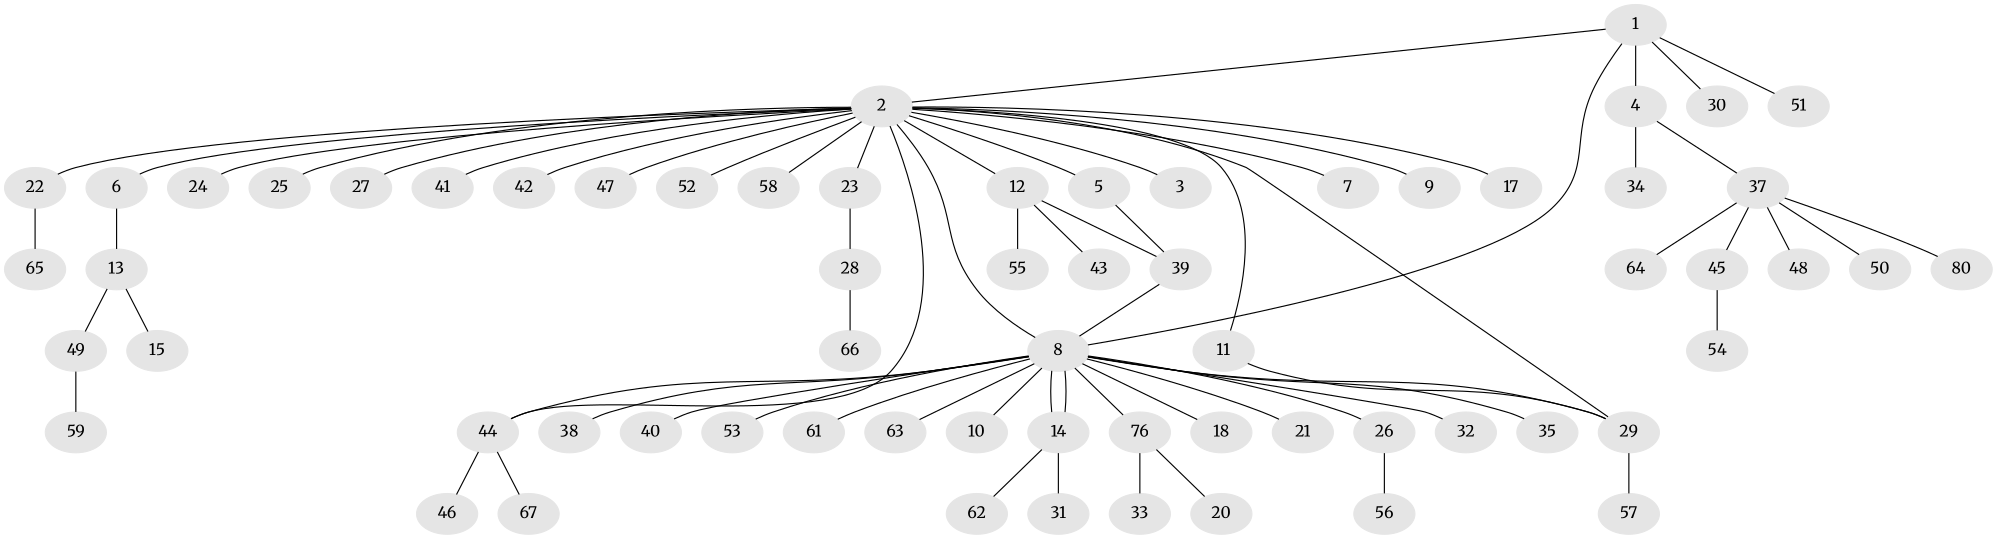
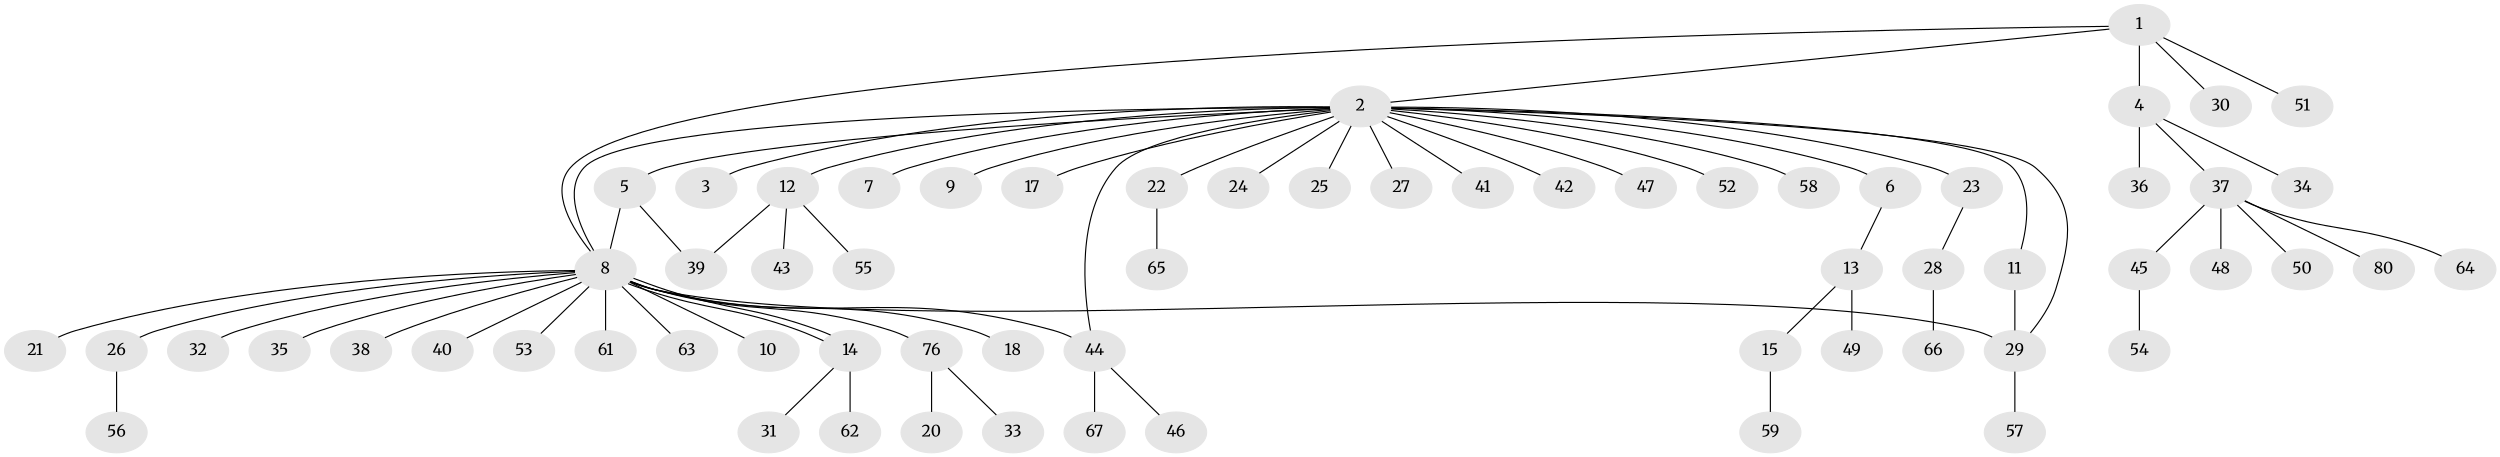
node "36": added
edge "39" -- "8": now "5" -- "8"
edge "49" -- "59": now "15" -- "59"
